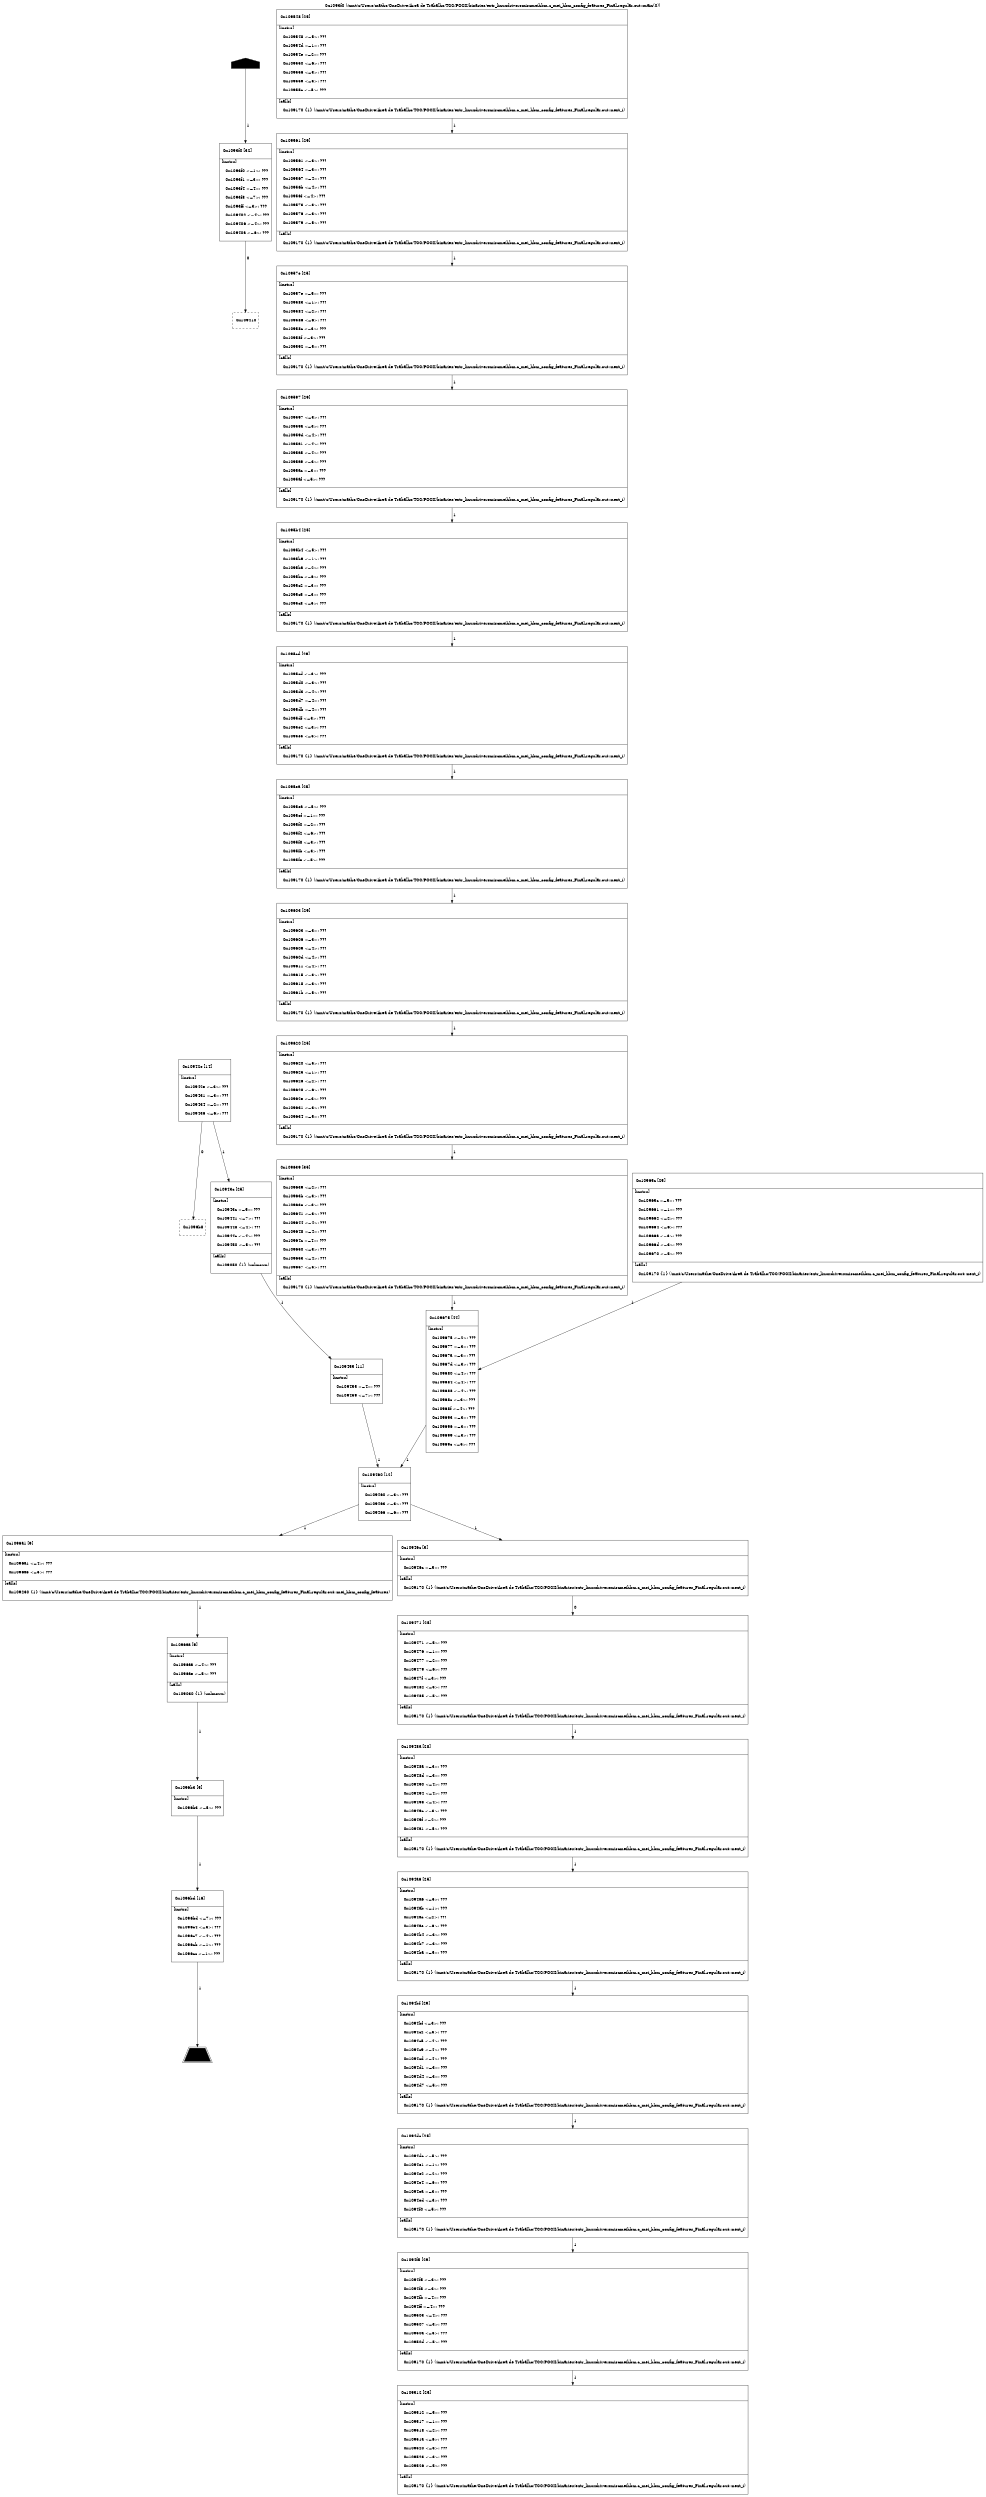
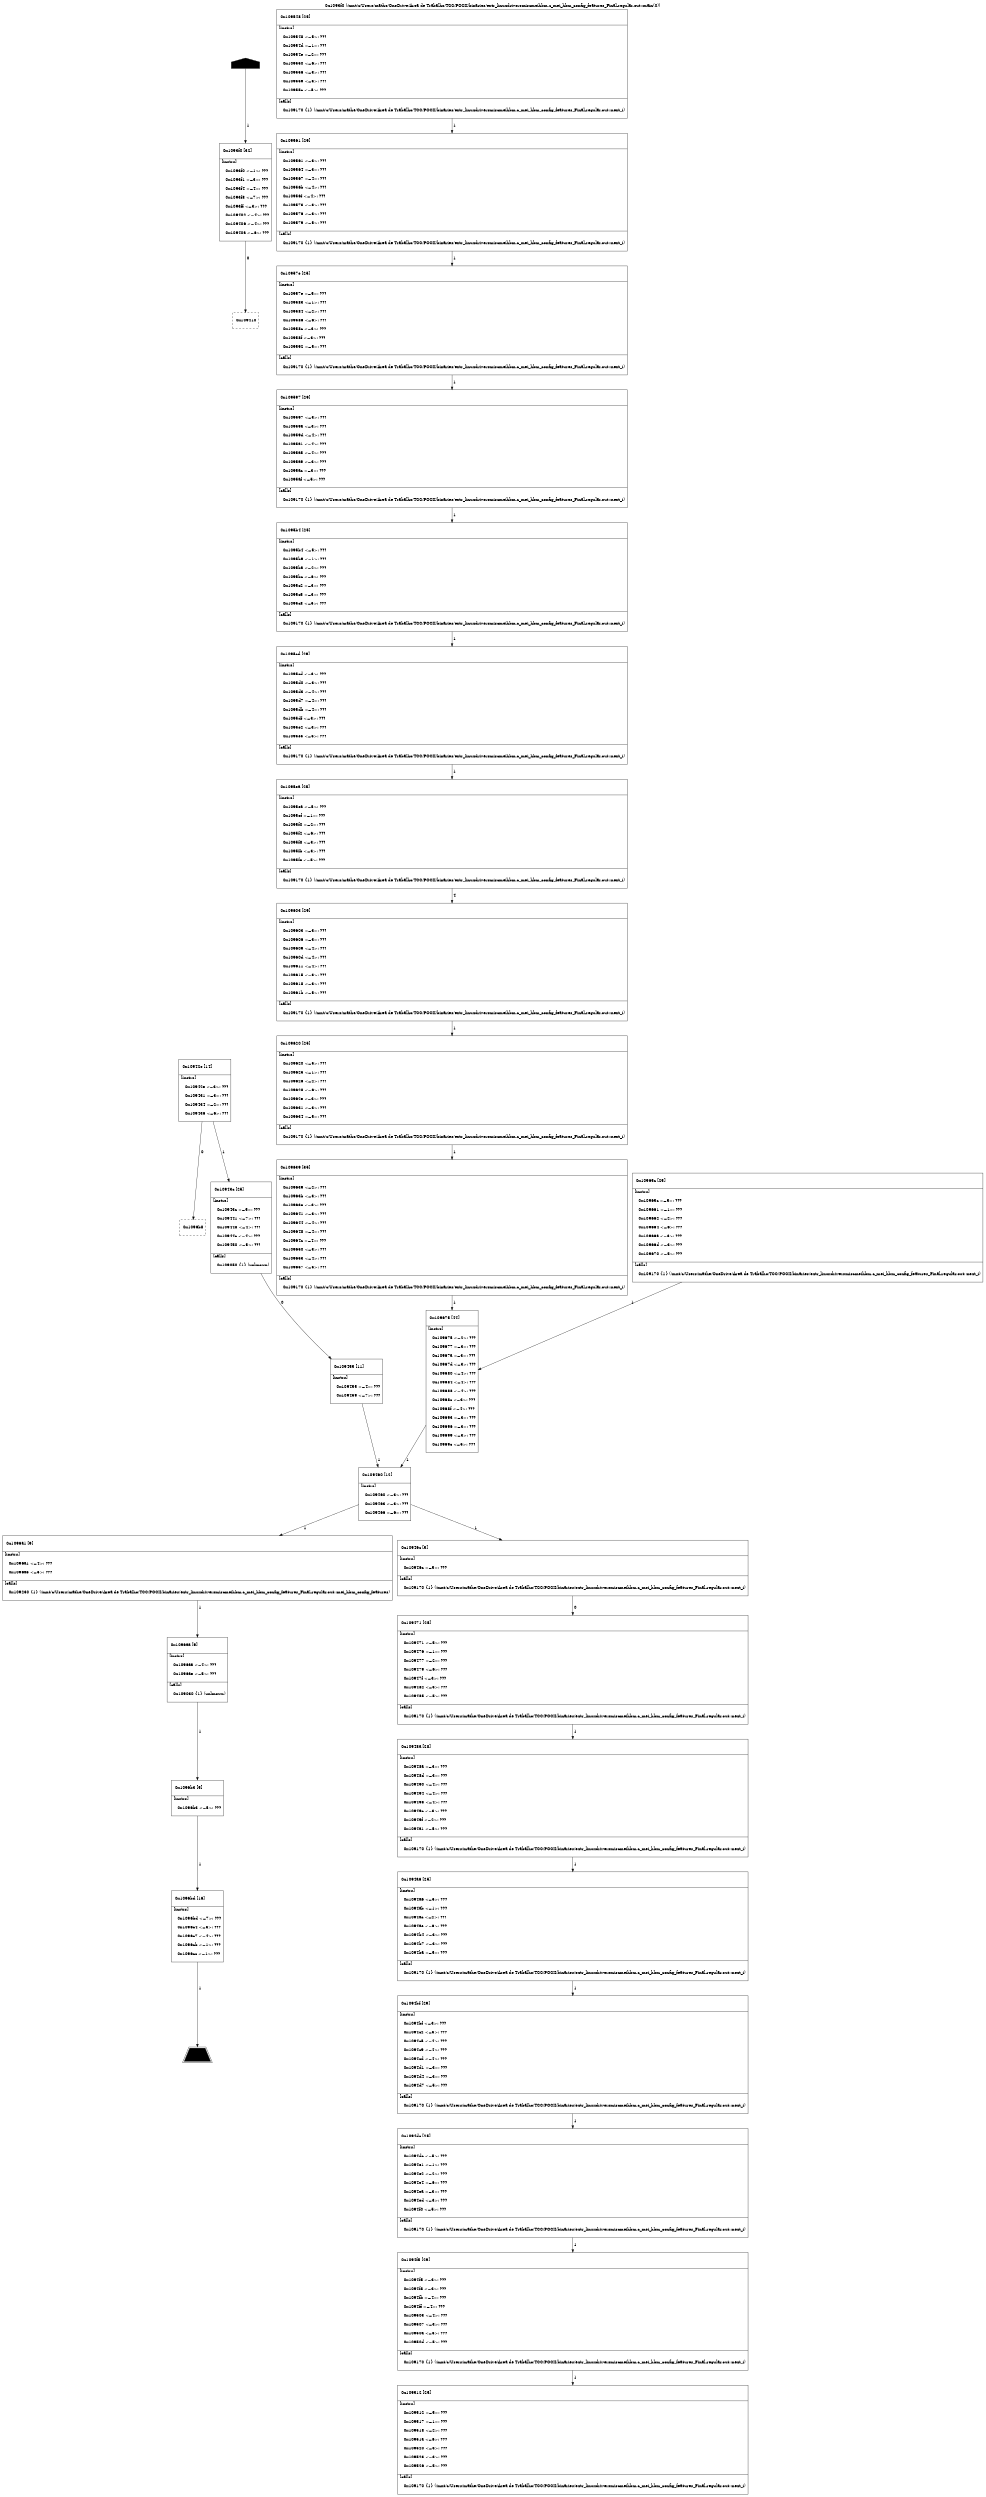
edge "0x1095ea [25]" -> "0x109603 [29]": label " 1" -> " 4"
edge "0x10943c [25]" -> "0x109455 [11]": label " 1" -> " 0"
